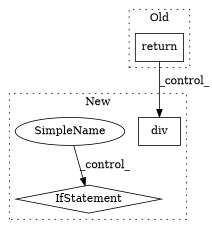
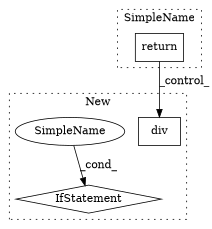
cluster "Old": label "Old" -> "SimpleName"
edge "SimpleName" -> "IfStatement": label "_control_" -> "_cond_"
